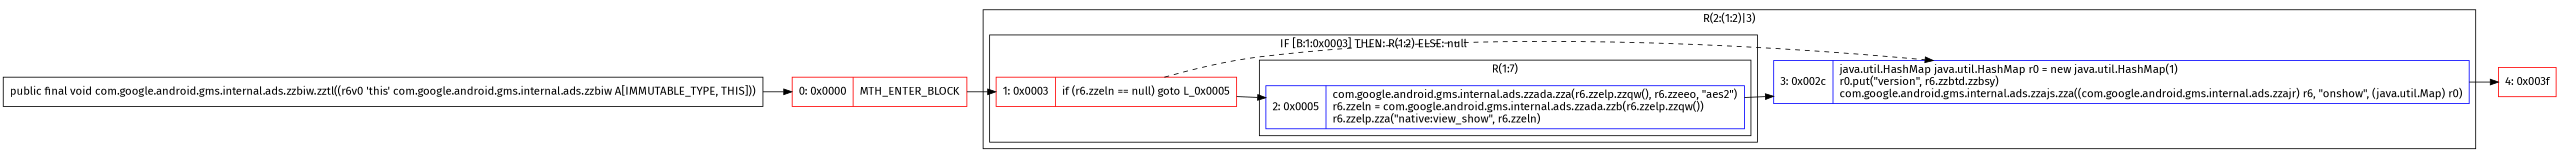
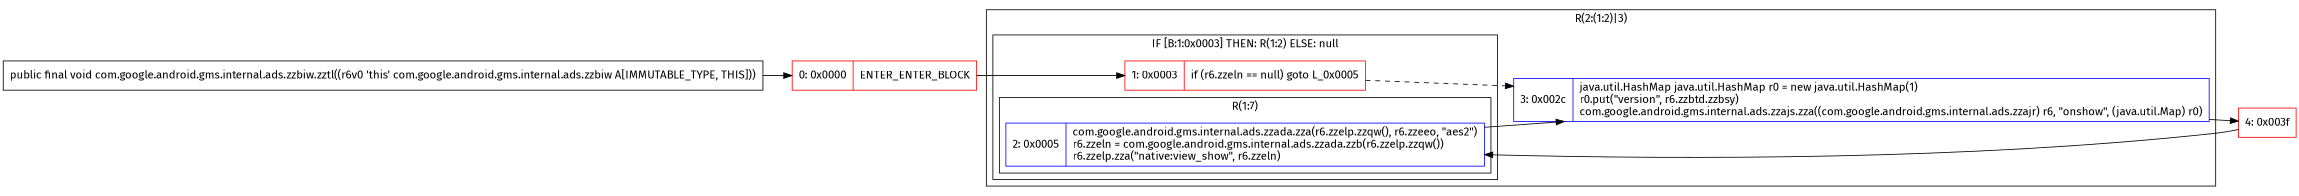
node "0: 0x0000": text "MTH_ENTER_BLOCK" -> "ENTER_ENTER_BLOCK"
edge "1: 0x0003" -> "2: 0x0005": now "4: 0x003f" -> "2: 0x0005"
